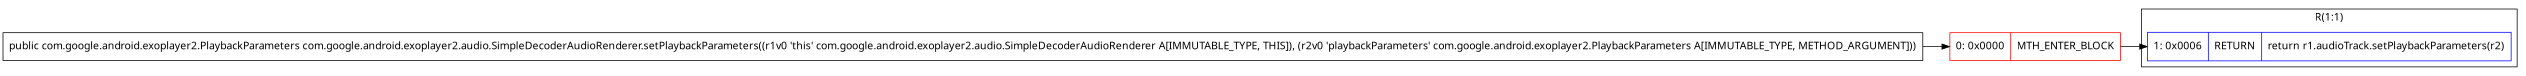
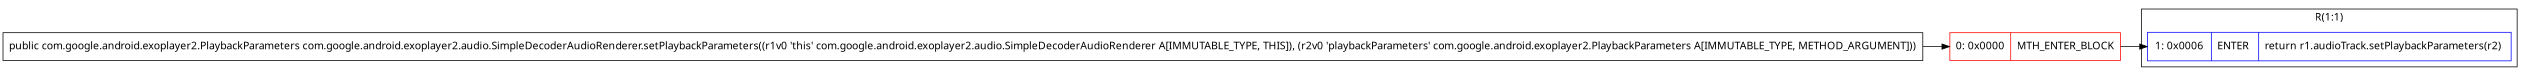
node "1: 0x0006": text "RETURN" -> "ENTER"
